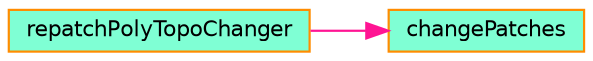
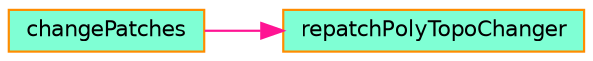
edge "repatchPolyTopoChanger" -> "changePatches": reversed
